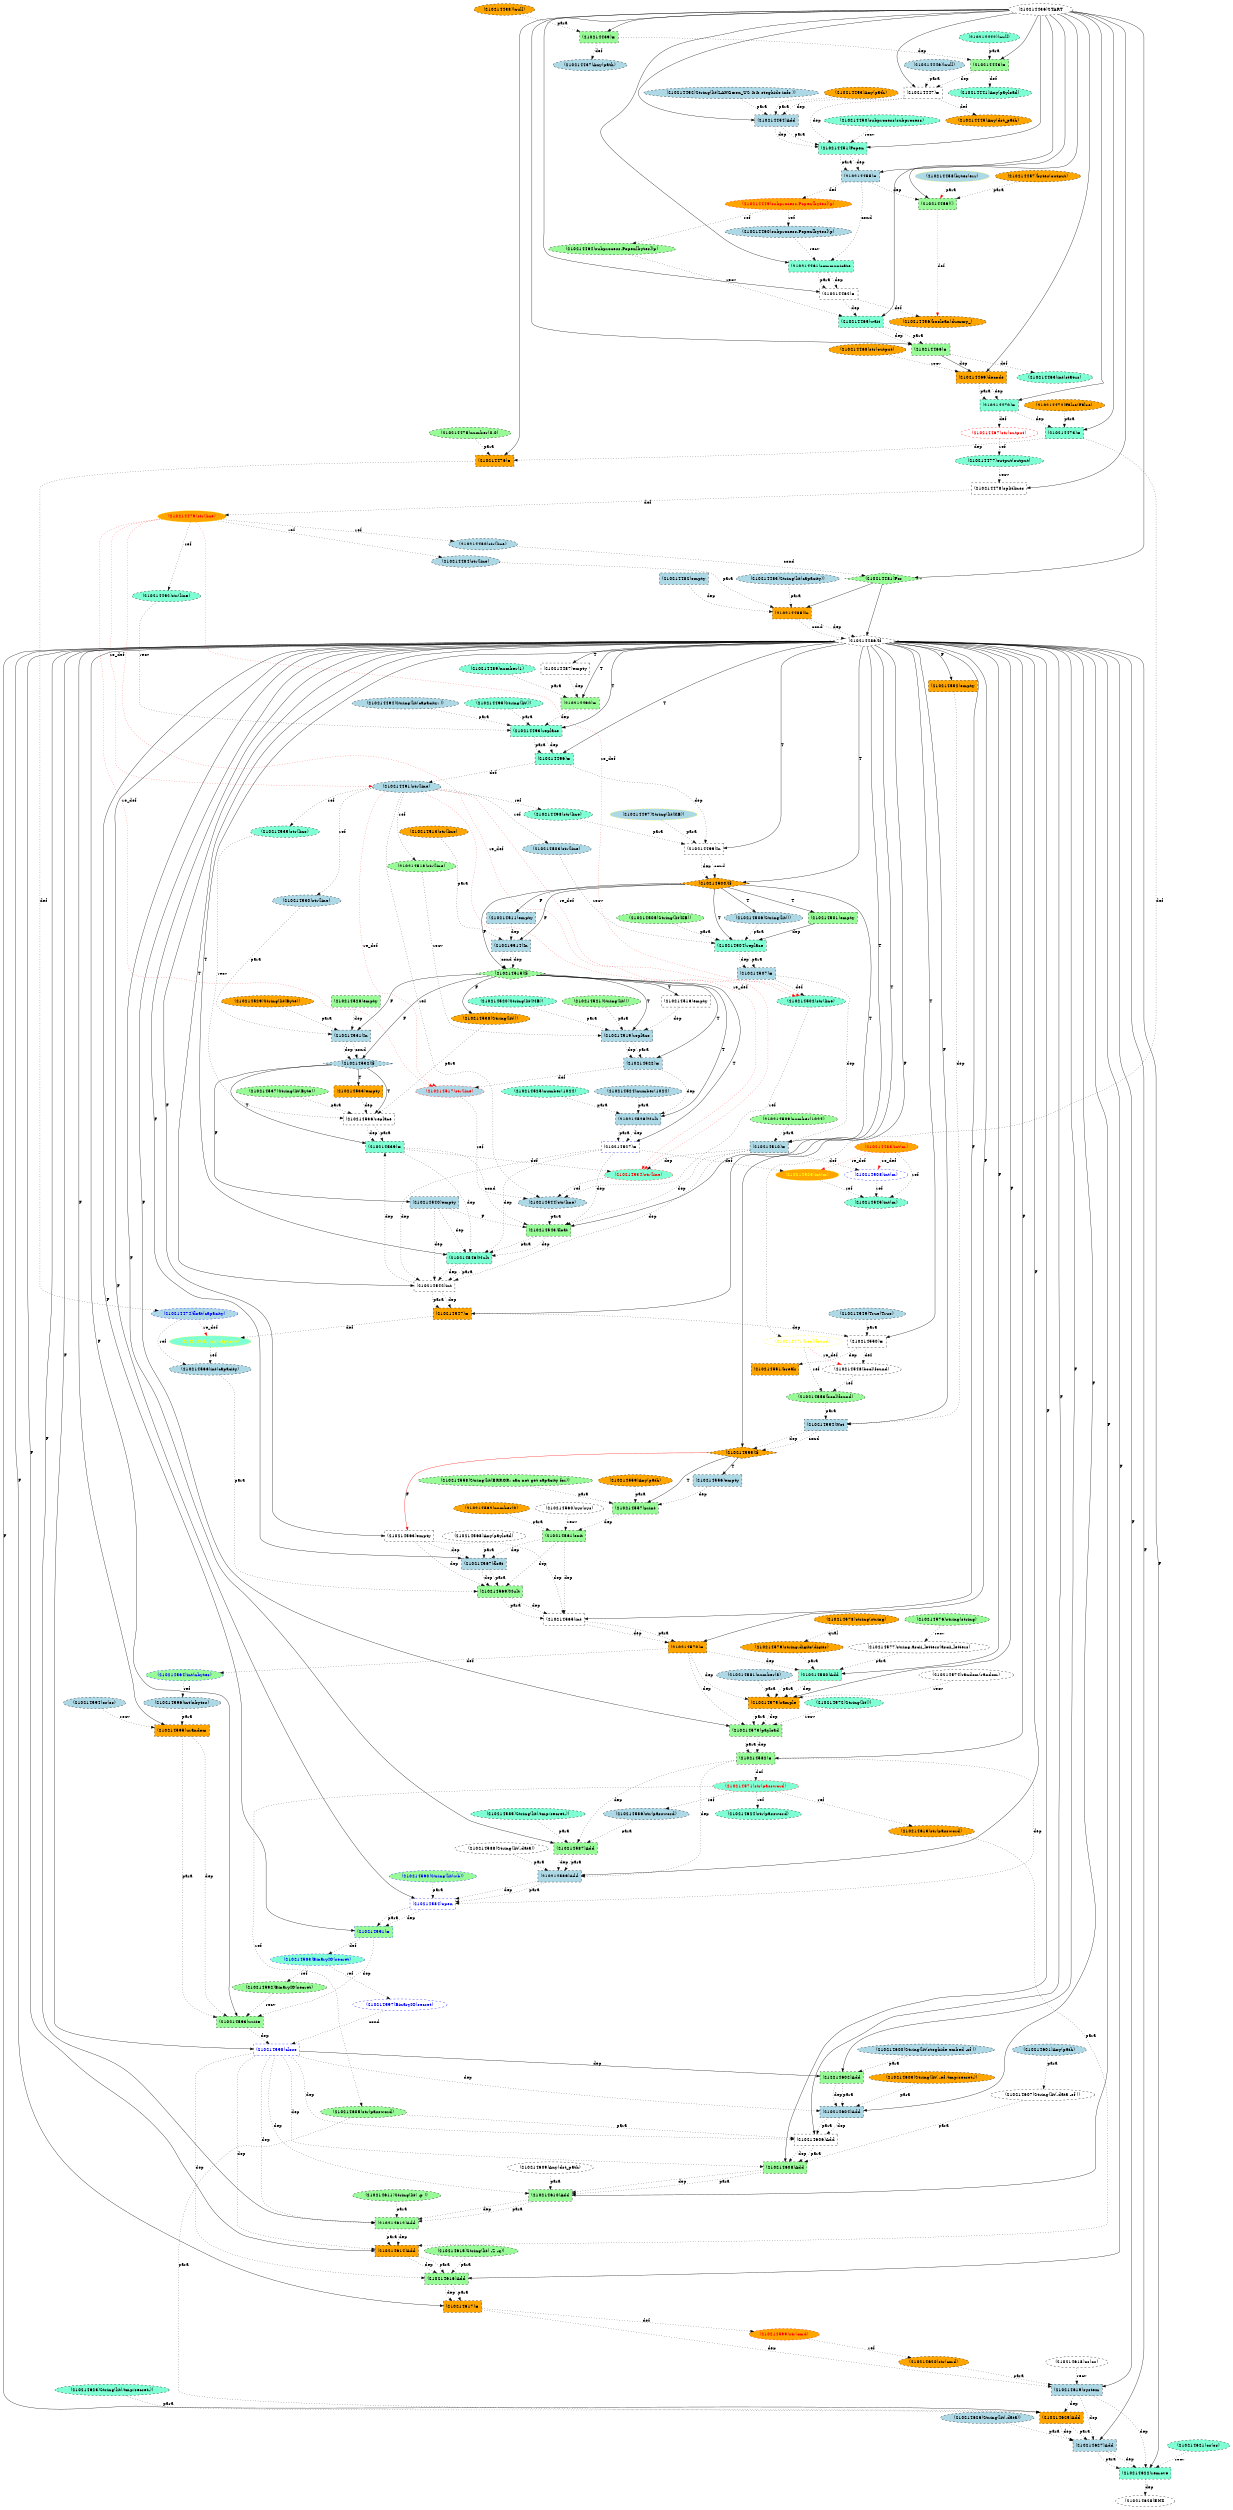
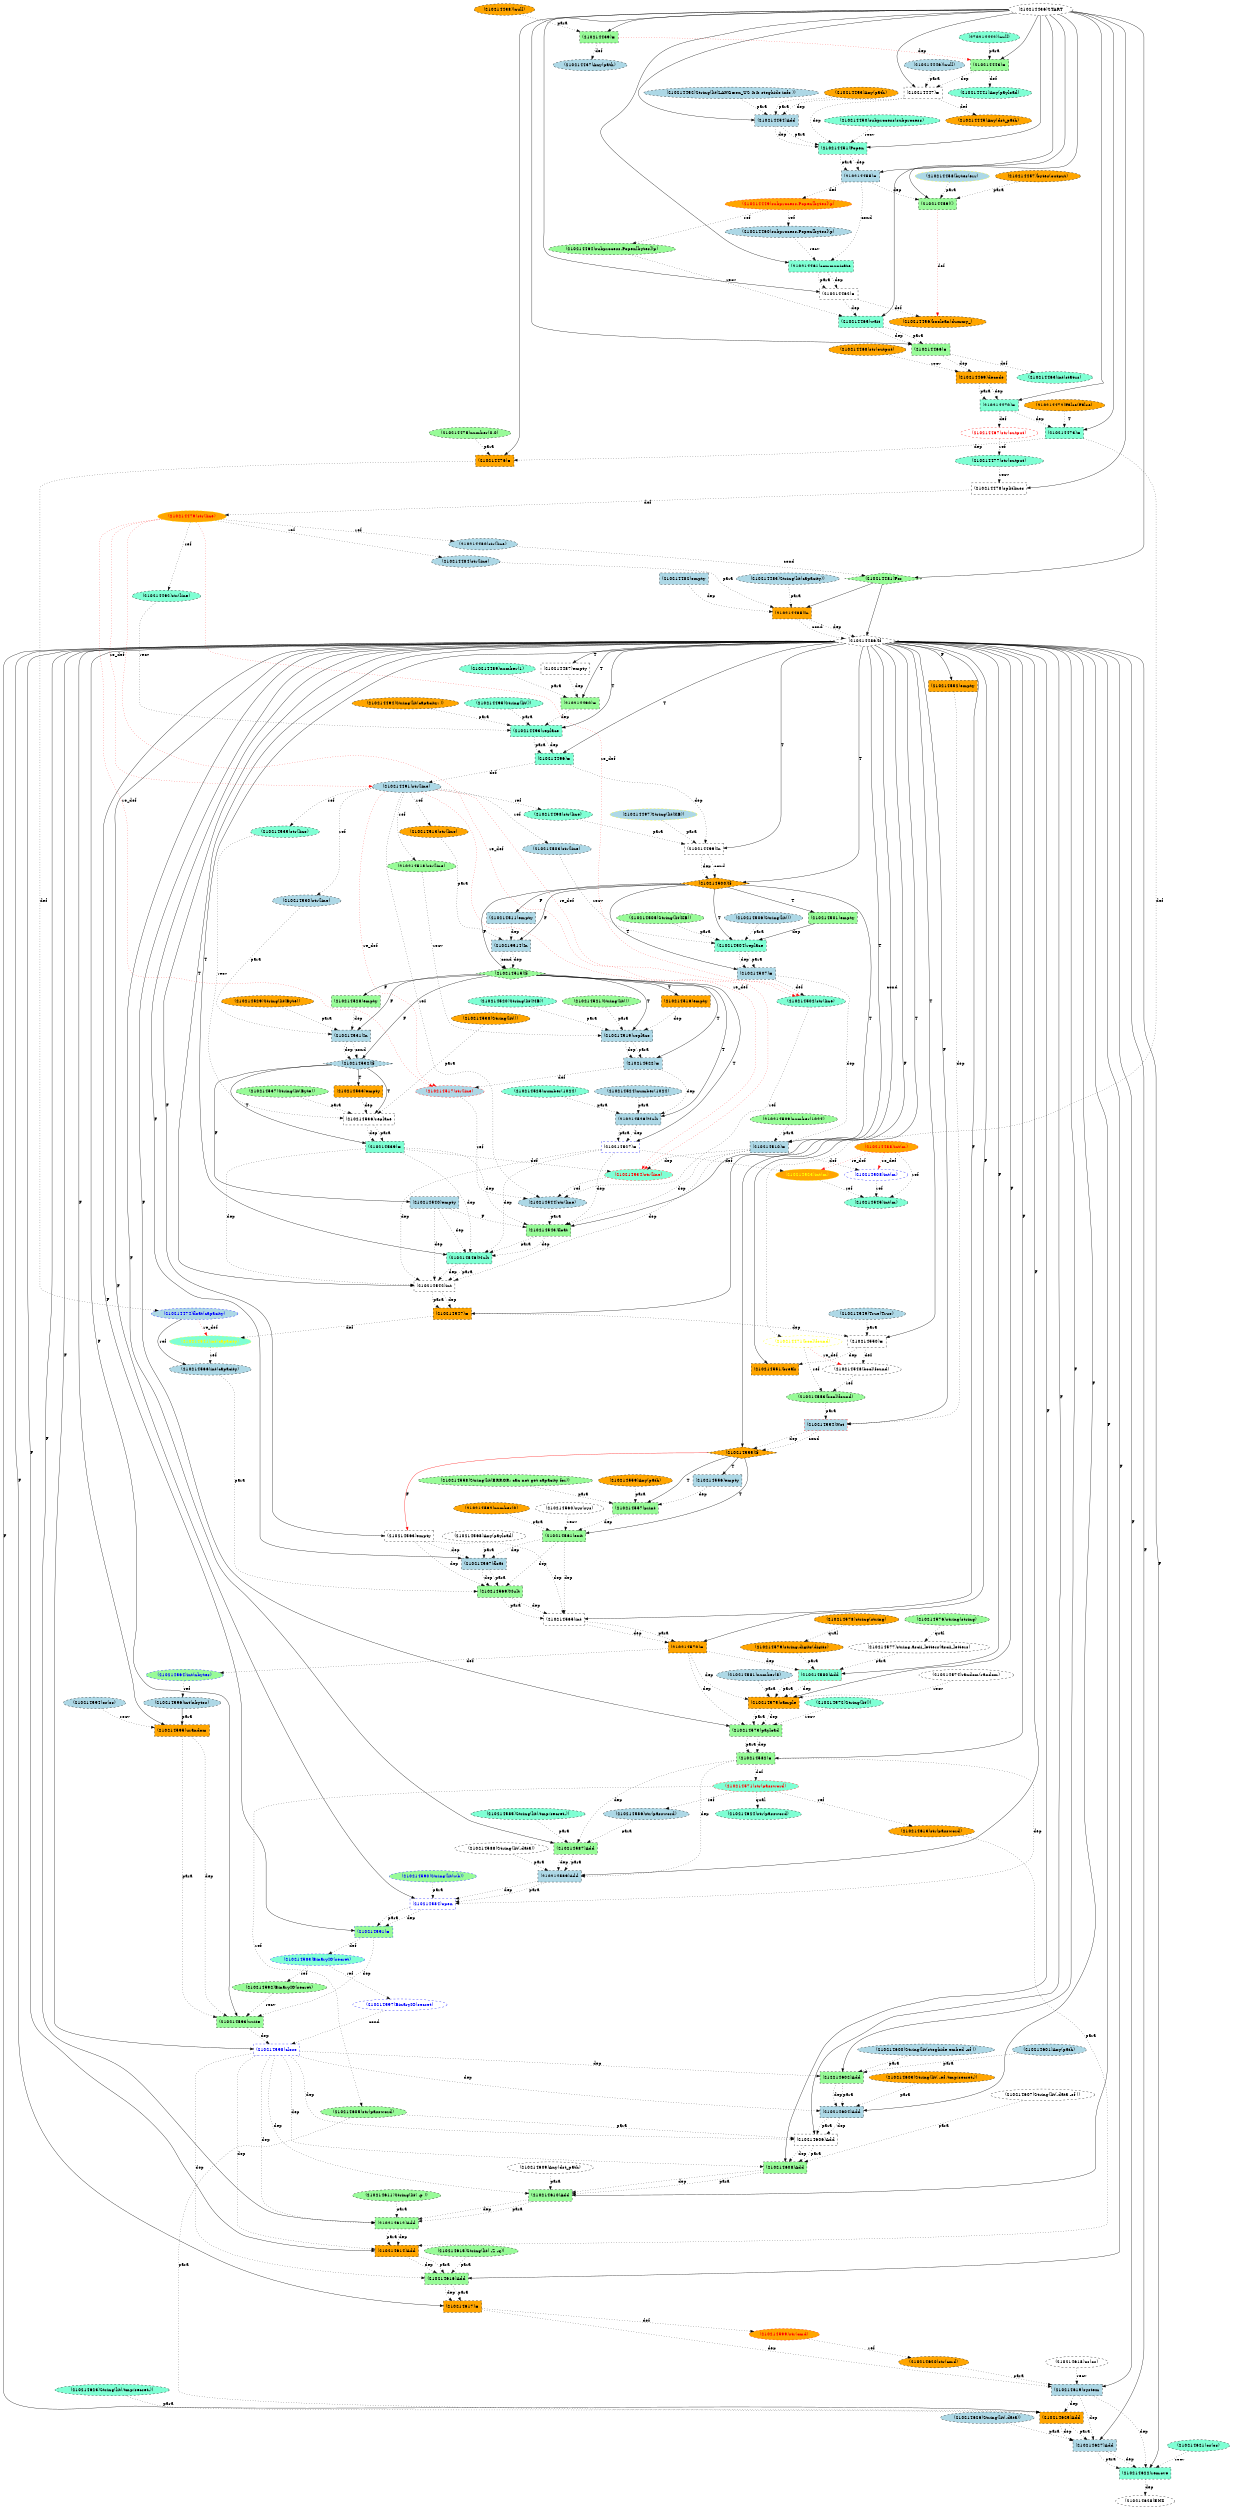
node "(210214442)(null)": label "(210214442)(null)" -> "(270214442)(null)"
edge "(210214439)=" -> "(210214443)=": color black -> red
edge "(210214458)bytes(err)" -> "(210214459)()": color red -> black
edge "(210214436)START" -> "(210214469)decode": removed
edge "(210214466)=" -> "(210214469)decode": style solid -> dotted
edge "(210214472)False(False)" -> "(210214473)=": label "para" -> "T"
node "(210214477)output(output)": label "(210214477)output(output)" -> "(210214477)str(output)"
node "(210214494)String(lit(capacity: ))": fillcolor lightblue -> orange
edge "(210214491)str(line)" -> "(210214513)str(line)": added, label "ref"
edge "(210214500)If" -> "(210214506)String(lit())": now "(210214500)If" -> "(210214507)="
edge "(210214486)If" -> "(210214547)=": label "T" -> "cond"
edge "(210214515)If" -> "(210214538)String(lit())": now "(210214515)If" -> "(210214528)empty"
node "(210214516)empty": fillcolor white -> orange
edge "(210214486)If" -> "(210214551)break": added, label "T"
edge "(210214539)=" -> "(210214543)float": label "cond" -> "dep"
edge "(210214542)int" -> "(210214539)=": reversed
edge "(210214474)float(capacity)" -> "(210214566)int(capacity)": style dotted -> solid
node "(210214554)Not": color black -> red
edge "(210214555)If" -> "(210214561)exit": added, label "T"
edge "(210214576)string(string)" -> "(210214577)string.ascii_letters(ascii_letters)": label "recv" -> "qual"
edge "(210214596)int(nbytes)" -> "(210214595)urandom": style dotted -> solid
edge "(210214571)str(password)" -> "(210214624)str(password)": label "ref" -> "qual"
edge "(210214598)close" -> "(212214602)Add": style solid -> dotted
edge "(210214601)Any(path)" -> "(210214607)String(lit(.data -sf ))": now "(210214601)Any(path)" -> "(212214602)Add"
